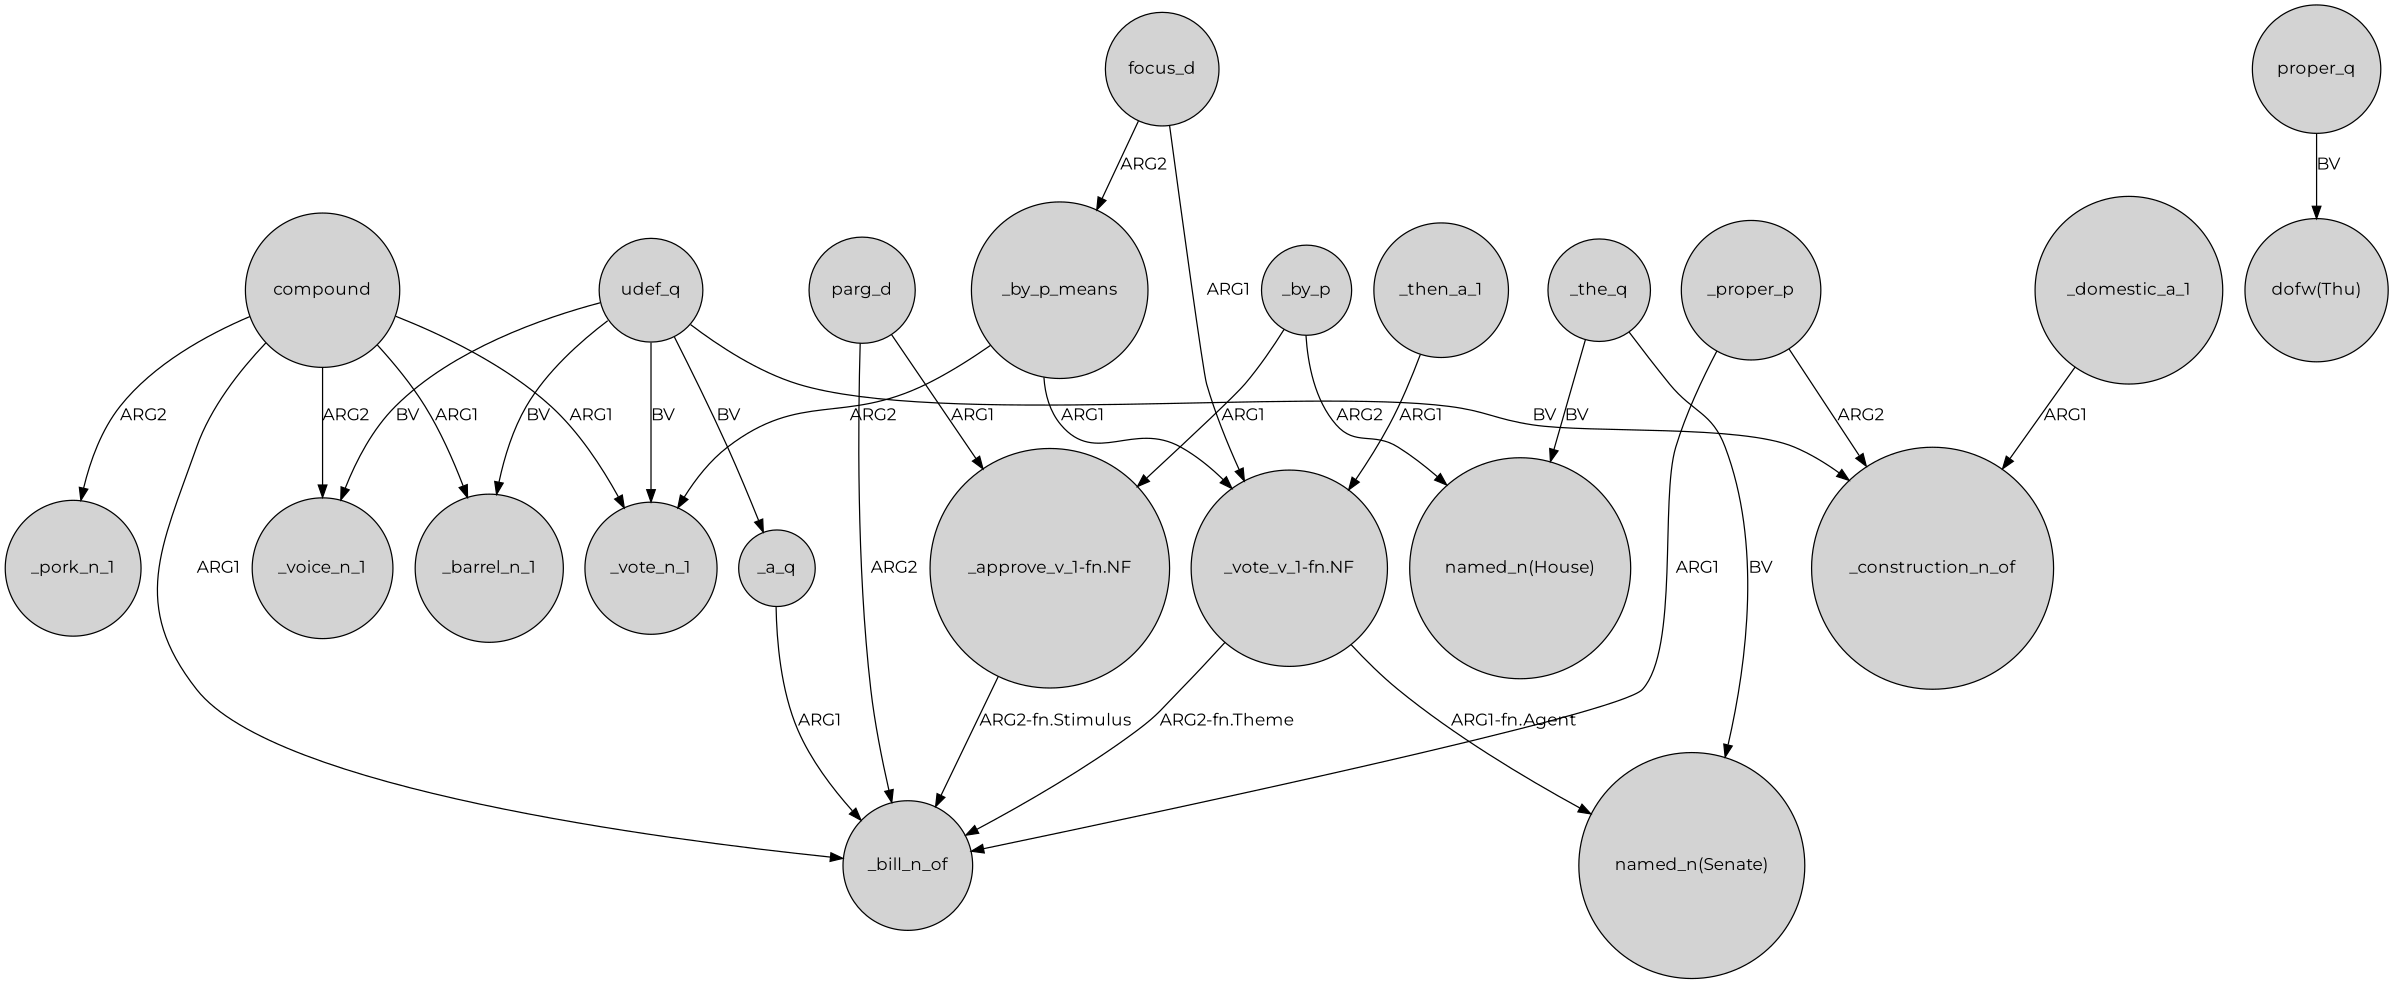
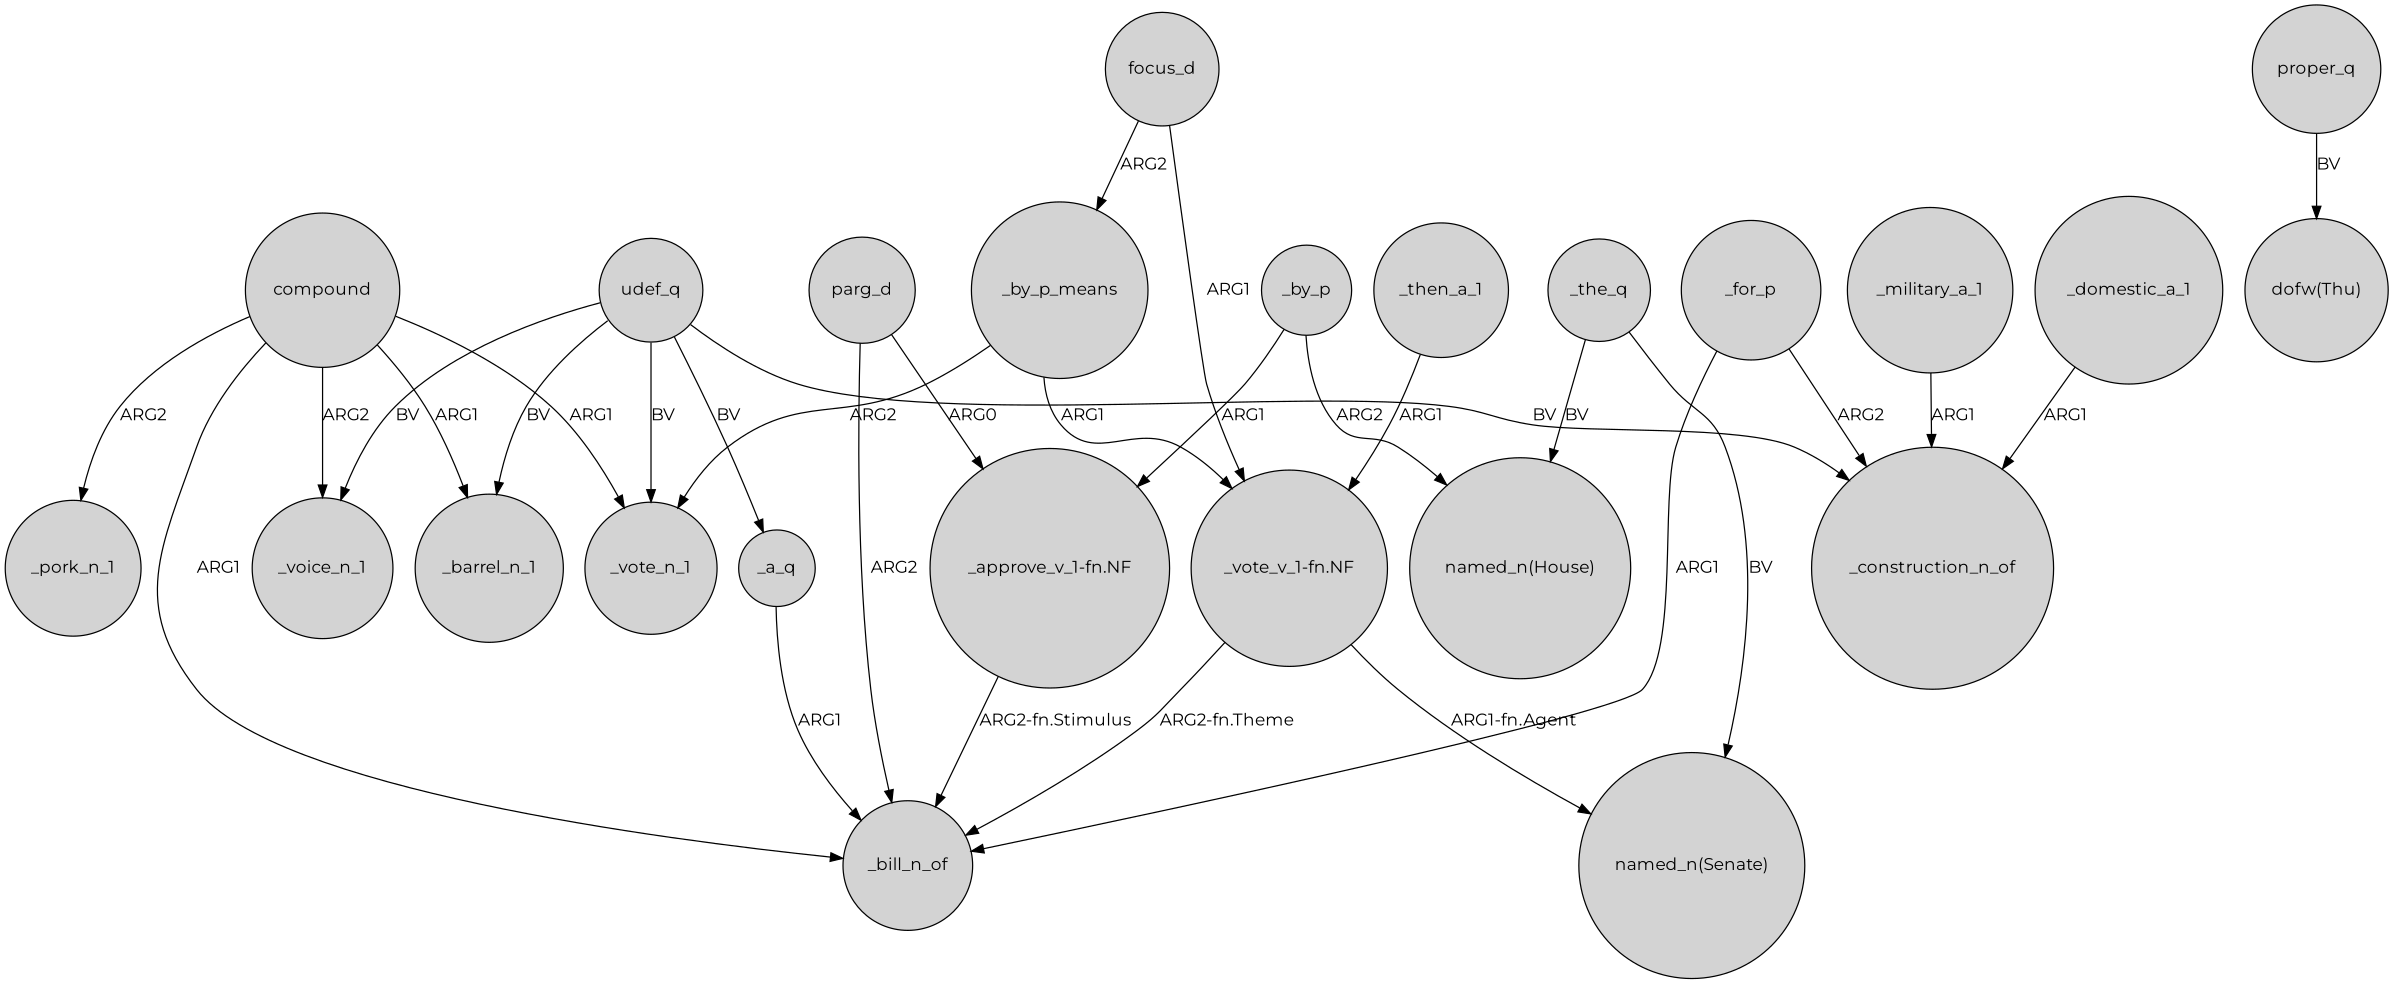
node "_proper_p": label "_proper_p" -> "_for_p"
node "_military_a_1": added
edge "parg_d" -> "_approve_v_1-fn.NF": label "ARG1" -> "ARG0"
